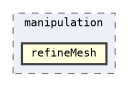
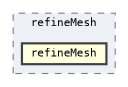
cluster "manipulation": label "manipulation" -> "refineMesh"
